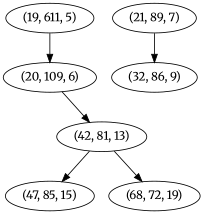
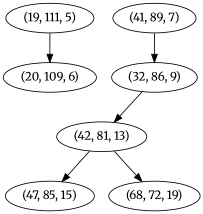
node "(19, 611, 5)": label "(19, 611, 5)" -> "(19, 111, 5)"
node "(21, 89, 7)": label "(21, 89, 7)" -> "(41, 89, 7)"
edge "(20, 109, 6)" -> "(42, 81, 13)": now "(32, 86, 9)" -> "(42, 81, 13)"
